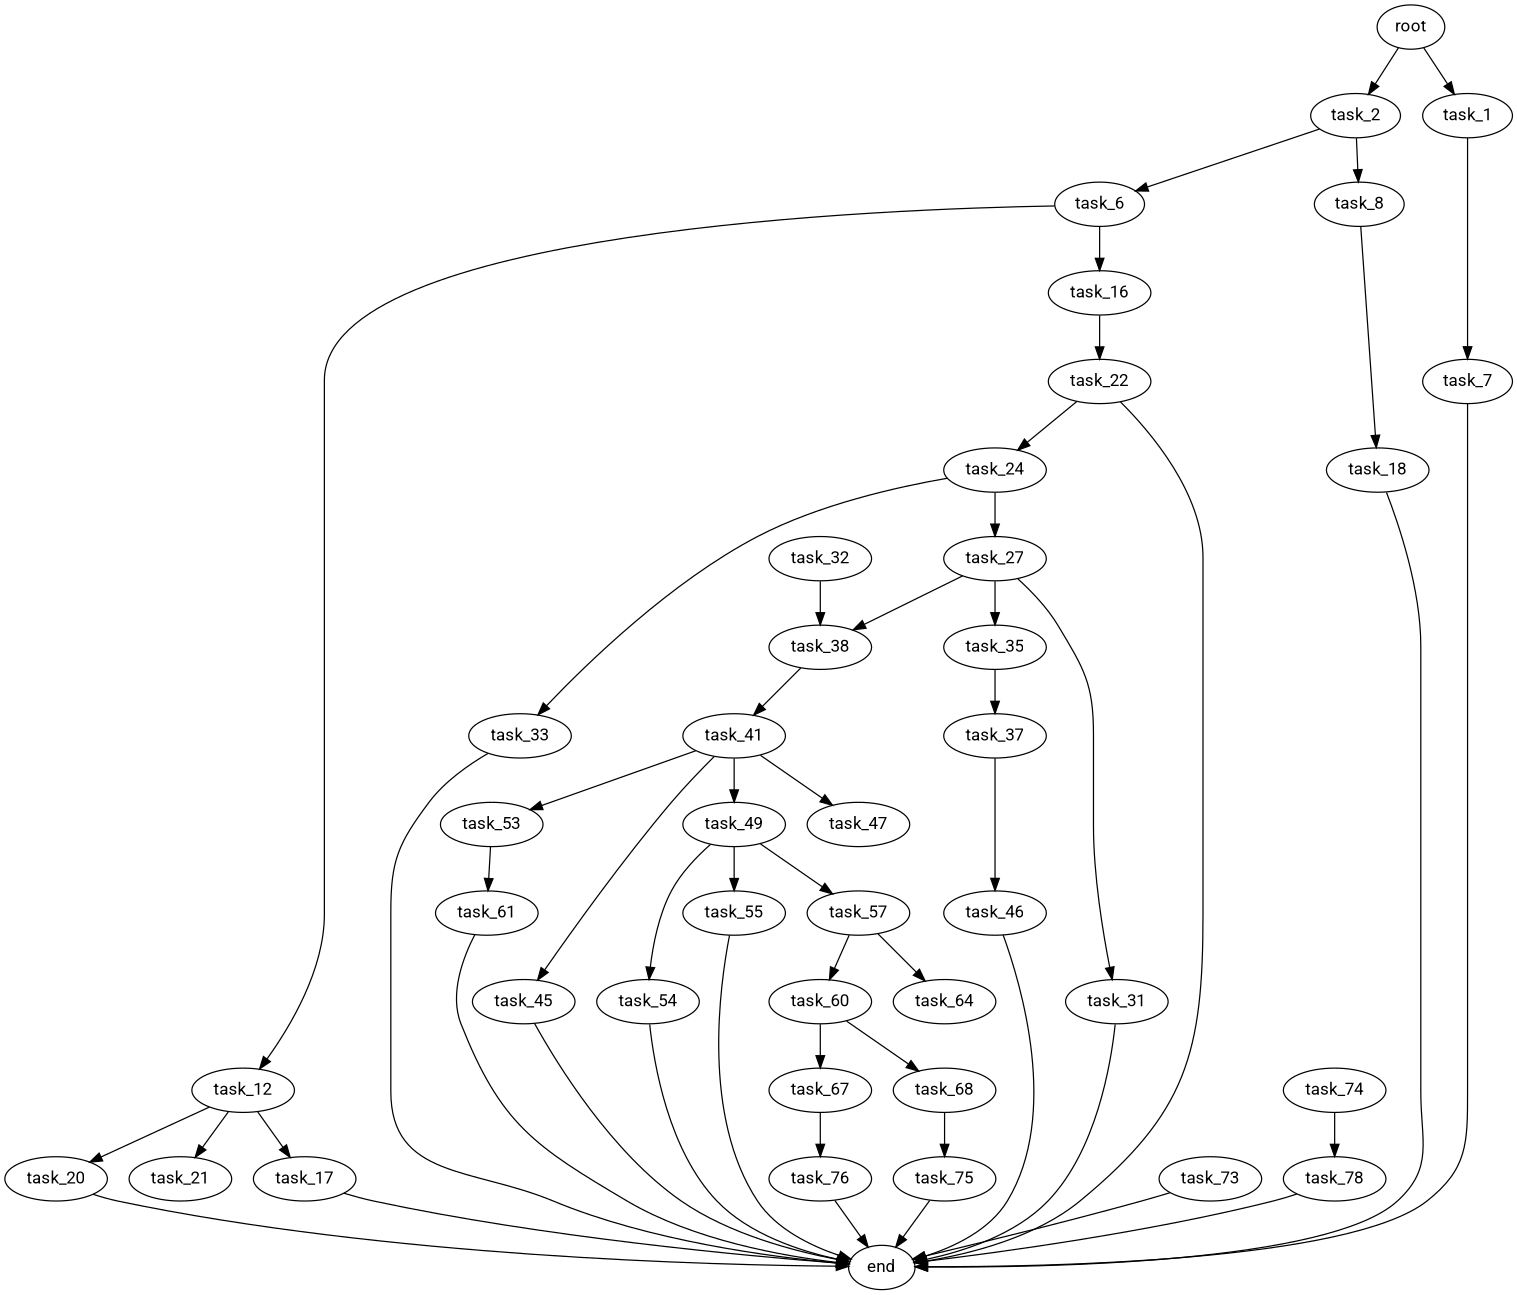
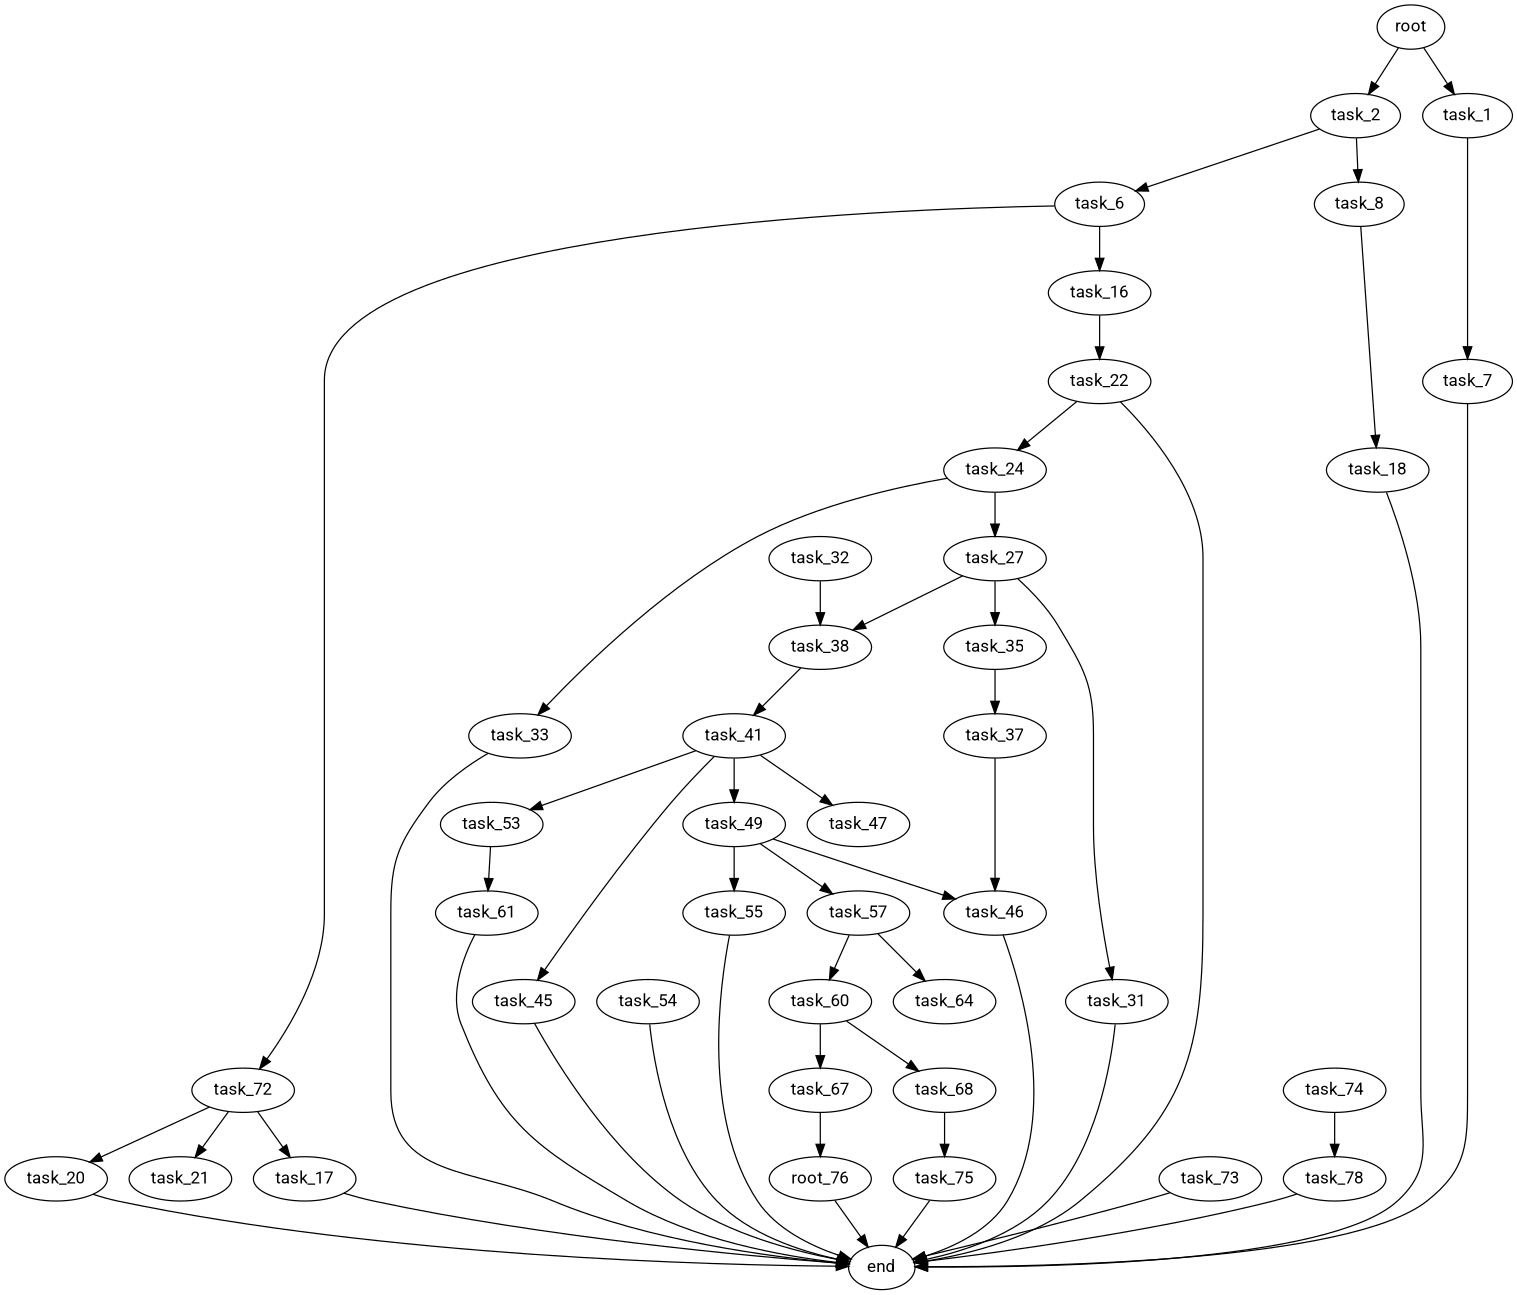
edge "task_49" -> "task_54": now "task_49" -> "task_46"
node "task_12": label "task_12" -> "task_72"
node "task_76": label "task_76" -> "root_76"
